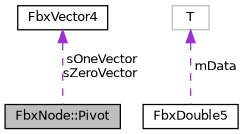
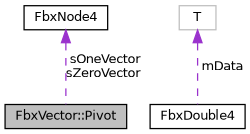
node "FbxVector4": label "FbxVector4" -> "FbxNode4"
node "FbxNode::Pivot": label "FbxNode::Pivot" -> "FbxVector::Pivot"
node "FbxDouble5": label "FbxDouble5" -> "FbxDouble4"
